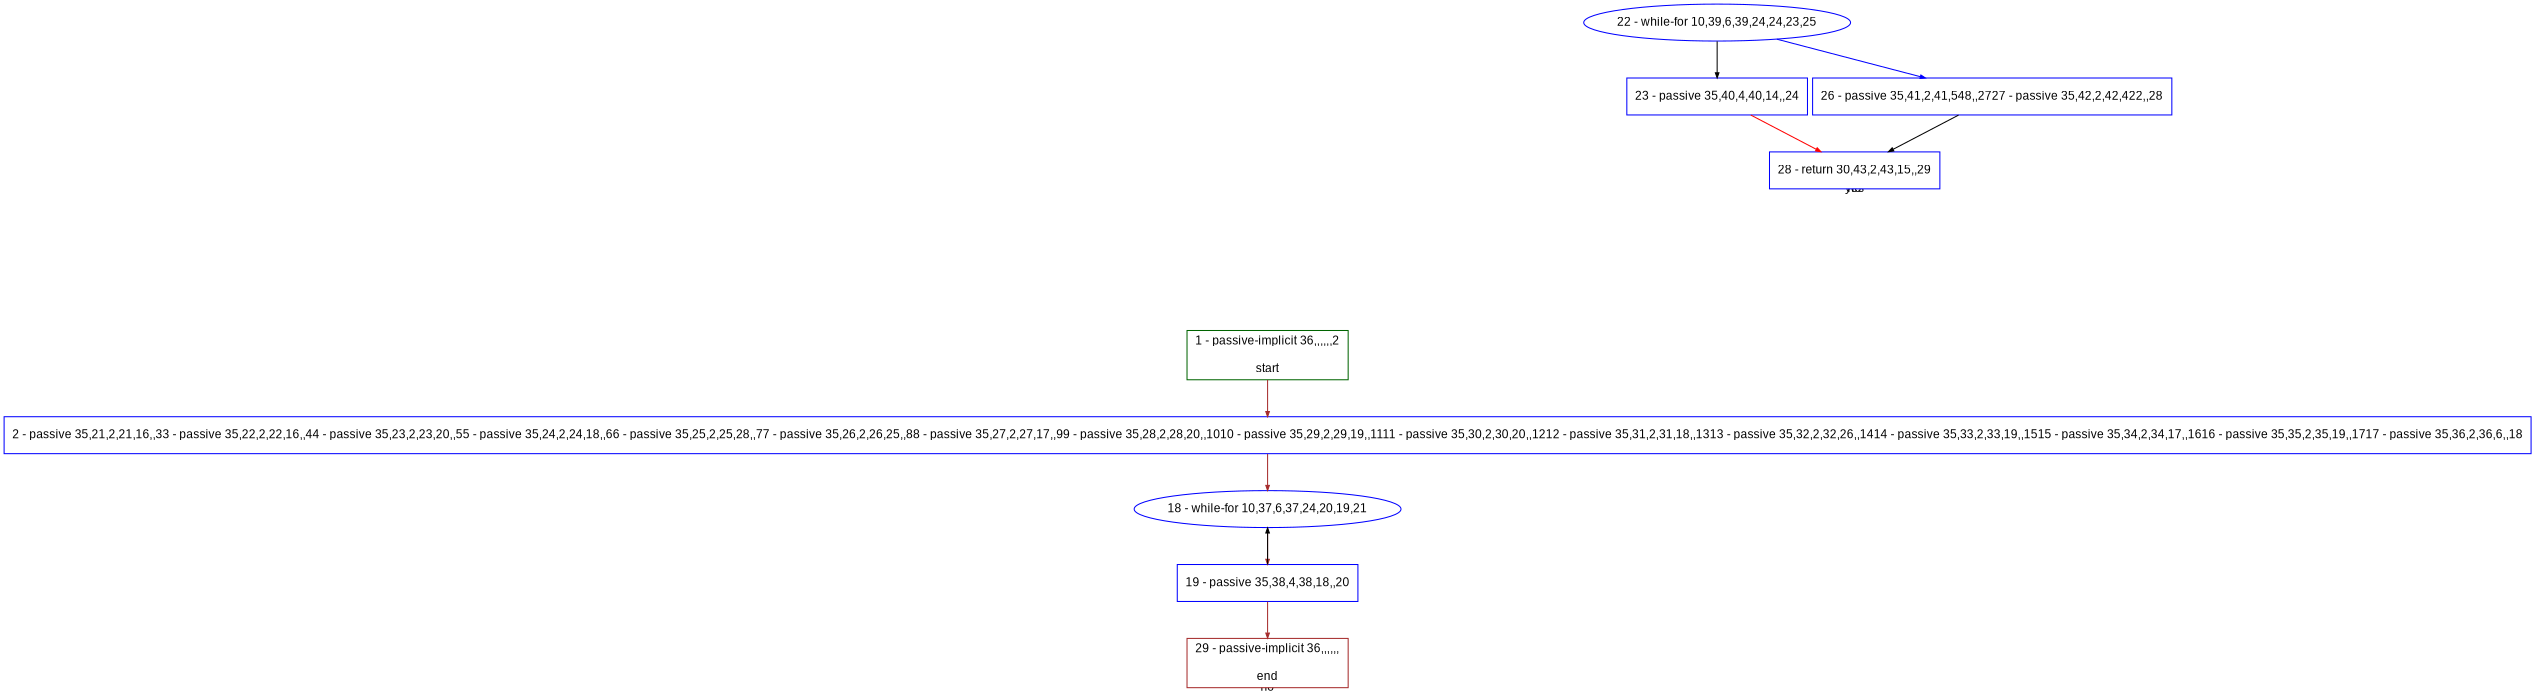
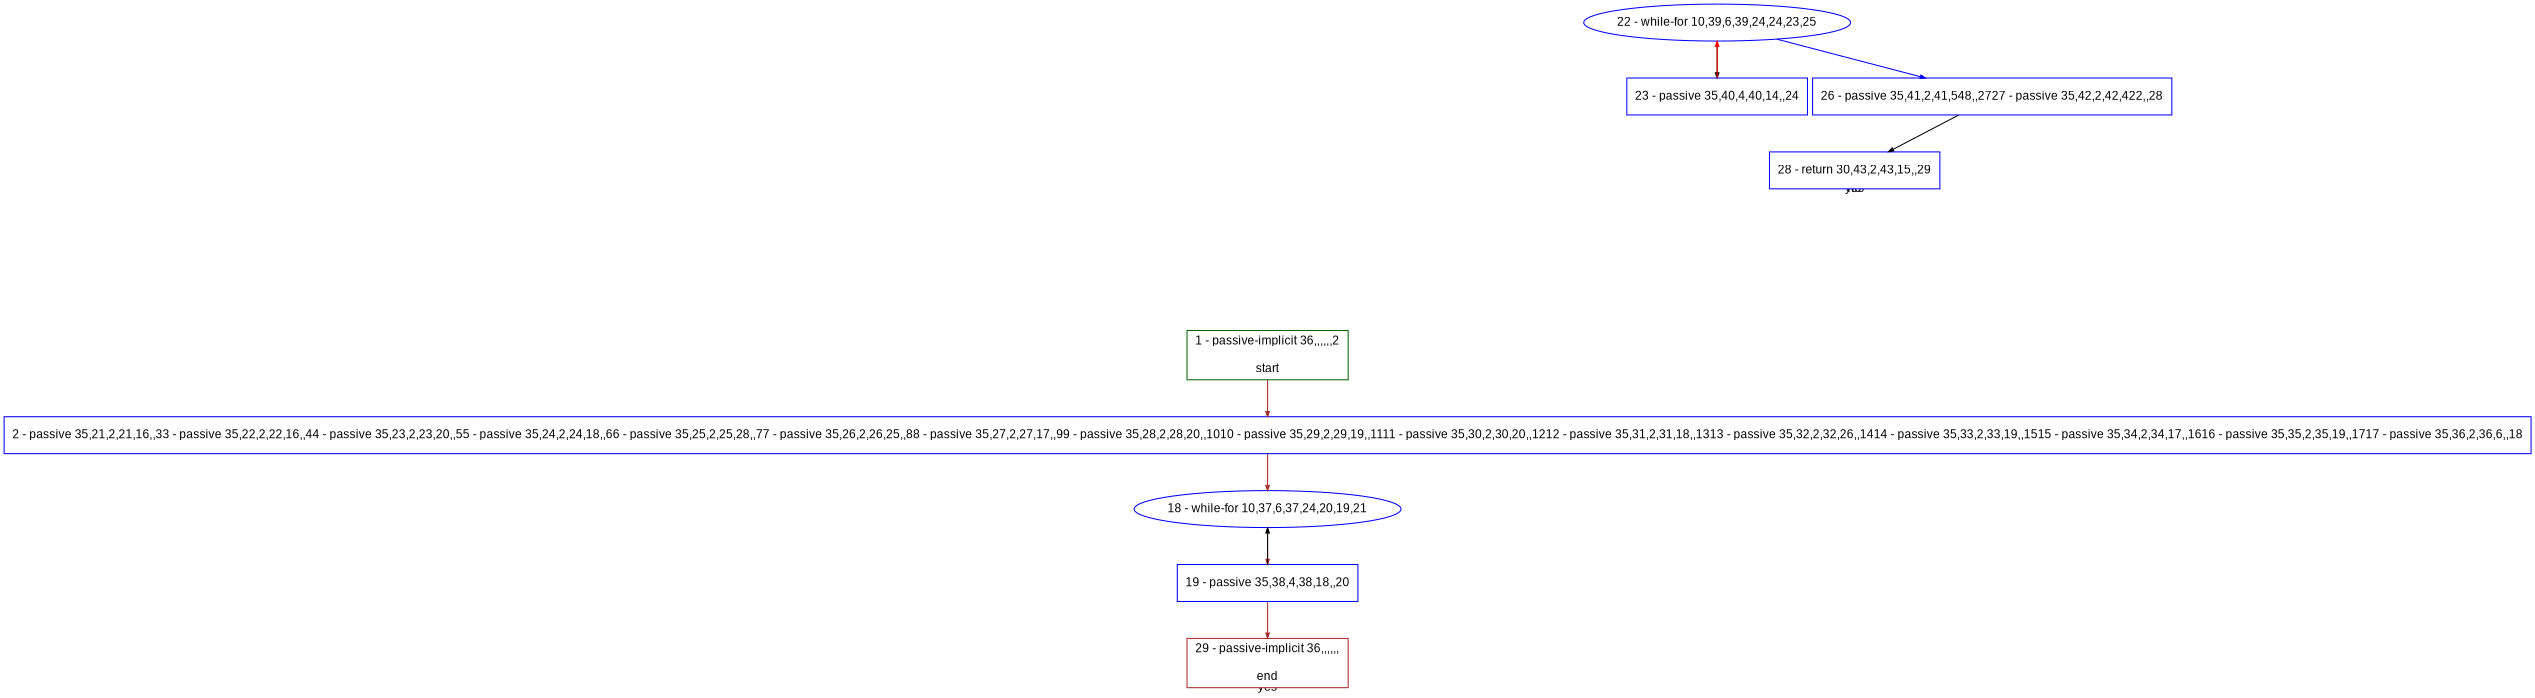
edge "23 - passive 35,40,4,40,14,,24" -> "28 - return 30,43,2,43,15,,29": now "23 - passive 35,40,4,40,14,,24" -> "22 - while-for 10,39,6,39,24,24,23,25"
edge "18 - while-for 10,37,6,37,24,20,19,21" -> "19 - passive 35,38,4,38,18,,20": label "no" -> "yes"
